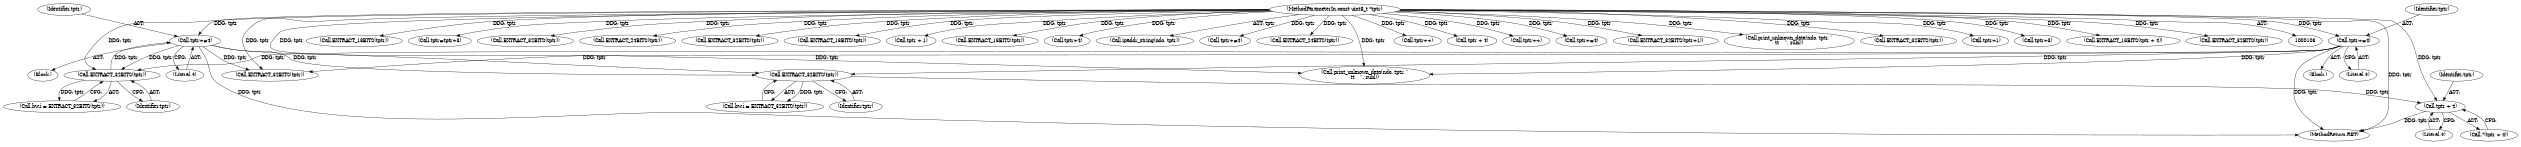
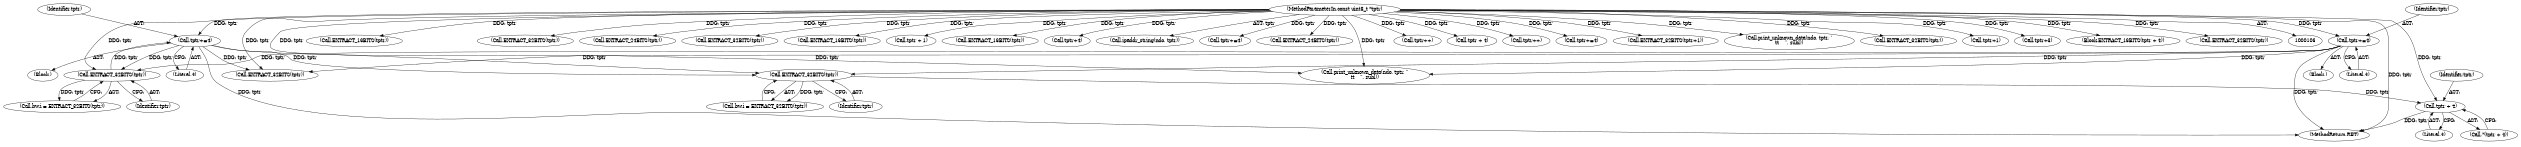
node "(Call,tptr=tptr+3)": removed
node "(Call,EXTRACT_16BITS(tptr + 4))": label "(Call,EXTRACT_16BITS(tptr + 4))" -> "(Block,EXTRACT_16BITS(tptr + 4))"
